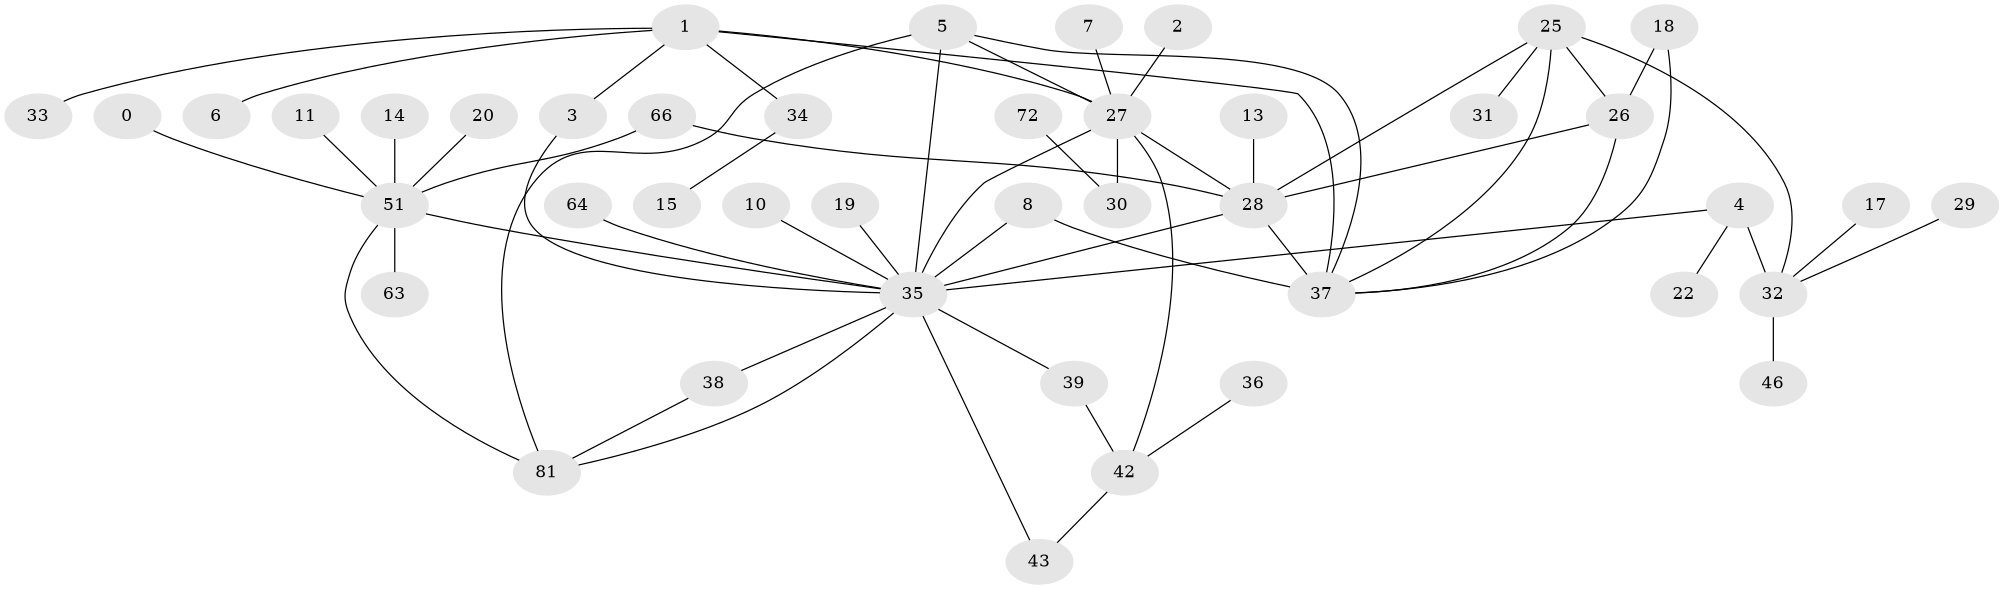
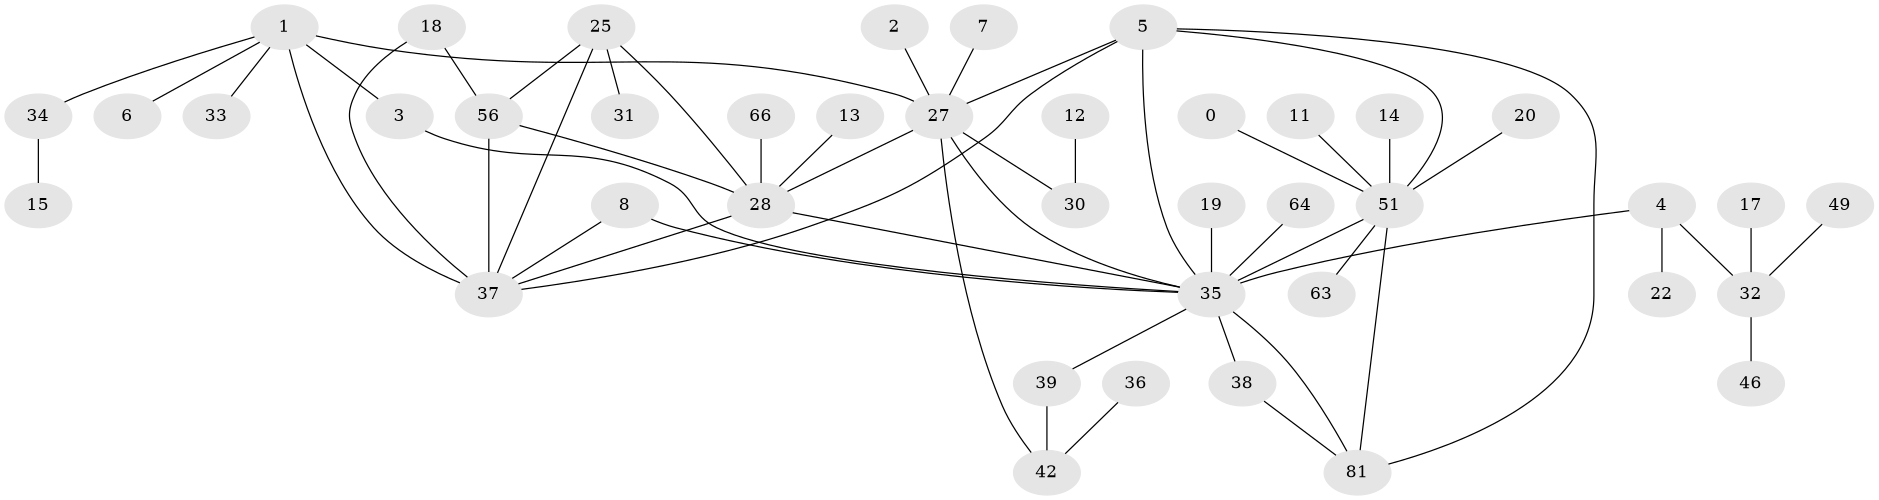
node "72": label "72" -> "12"
node "26": label "26" -> "56"
edge "25" -- "32": removed
edge "66" -- "51": now "5" -- "51"
node "10": removed
node "29": label "29" -> "49"
node "43": removed
